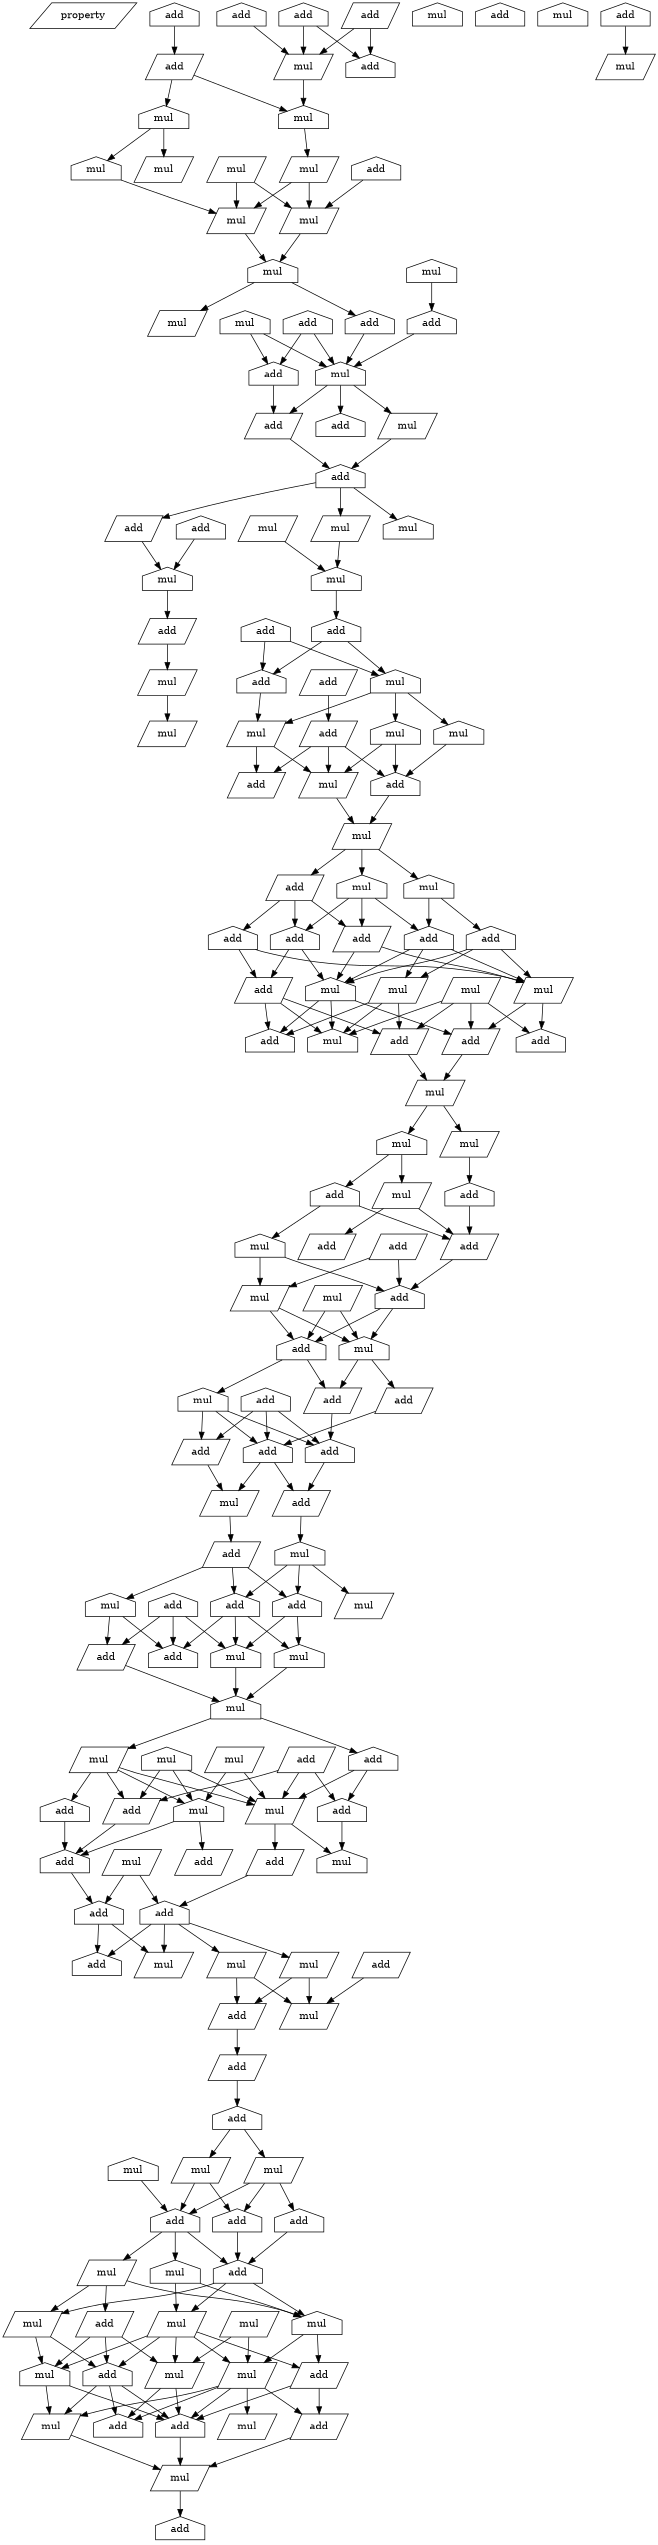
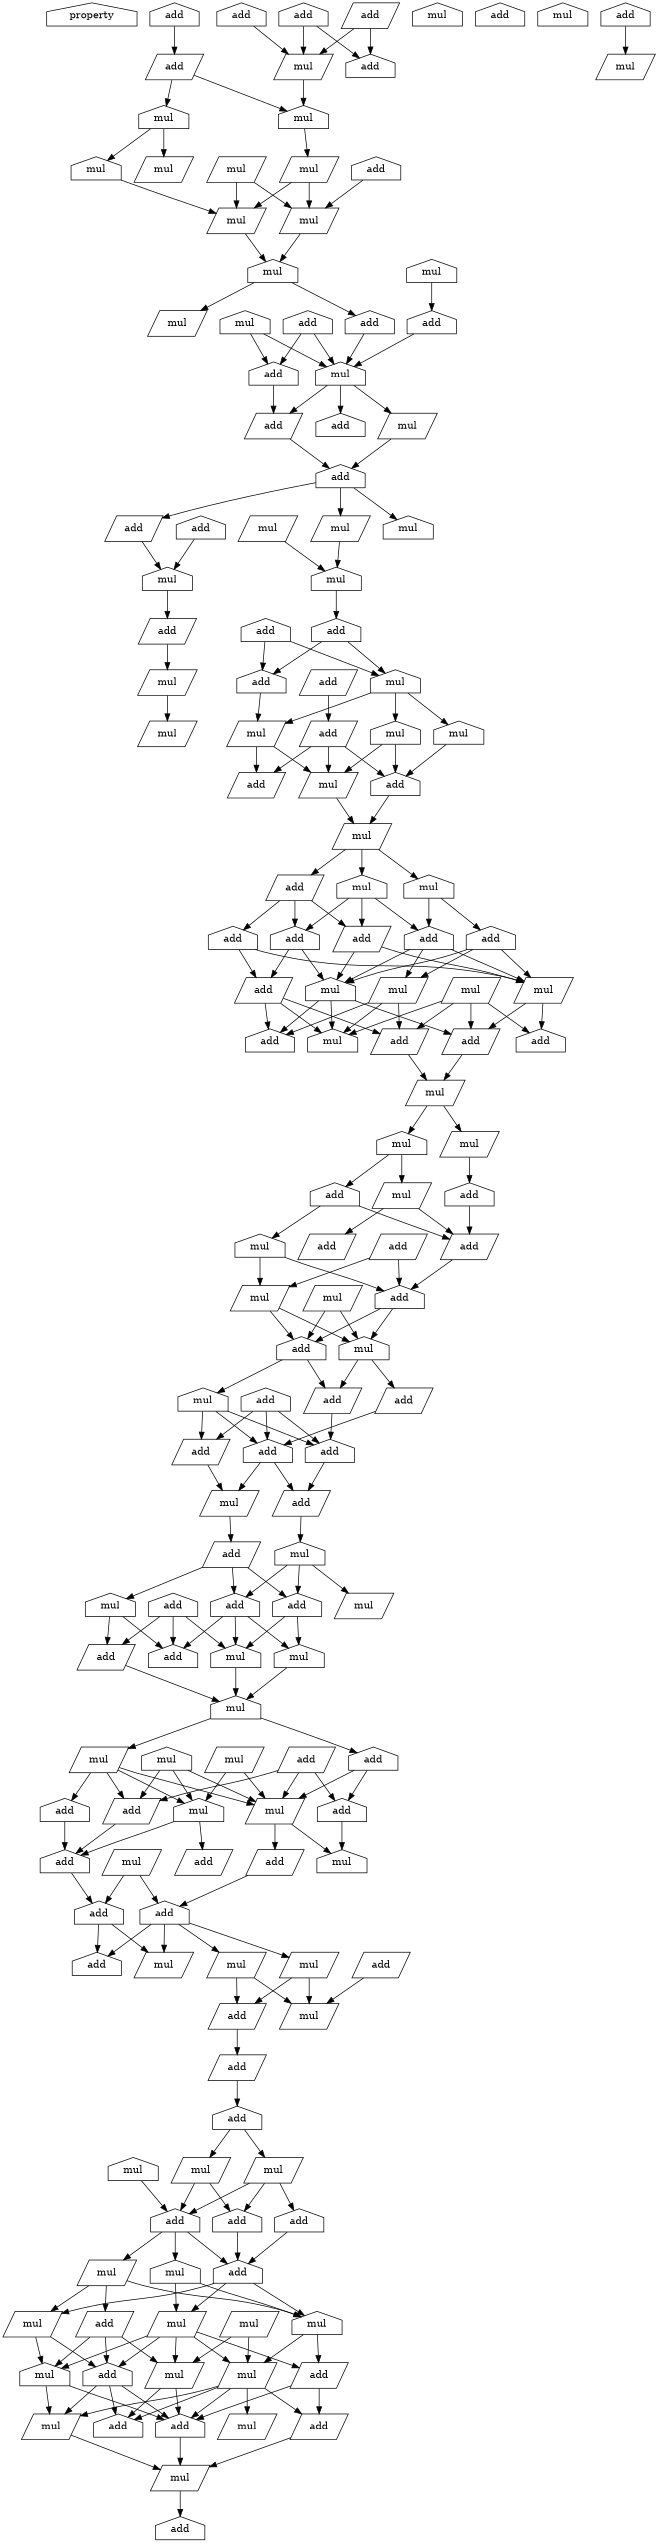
node "property": shape parallelogram -> house
